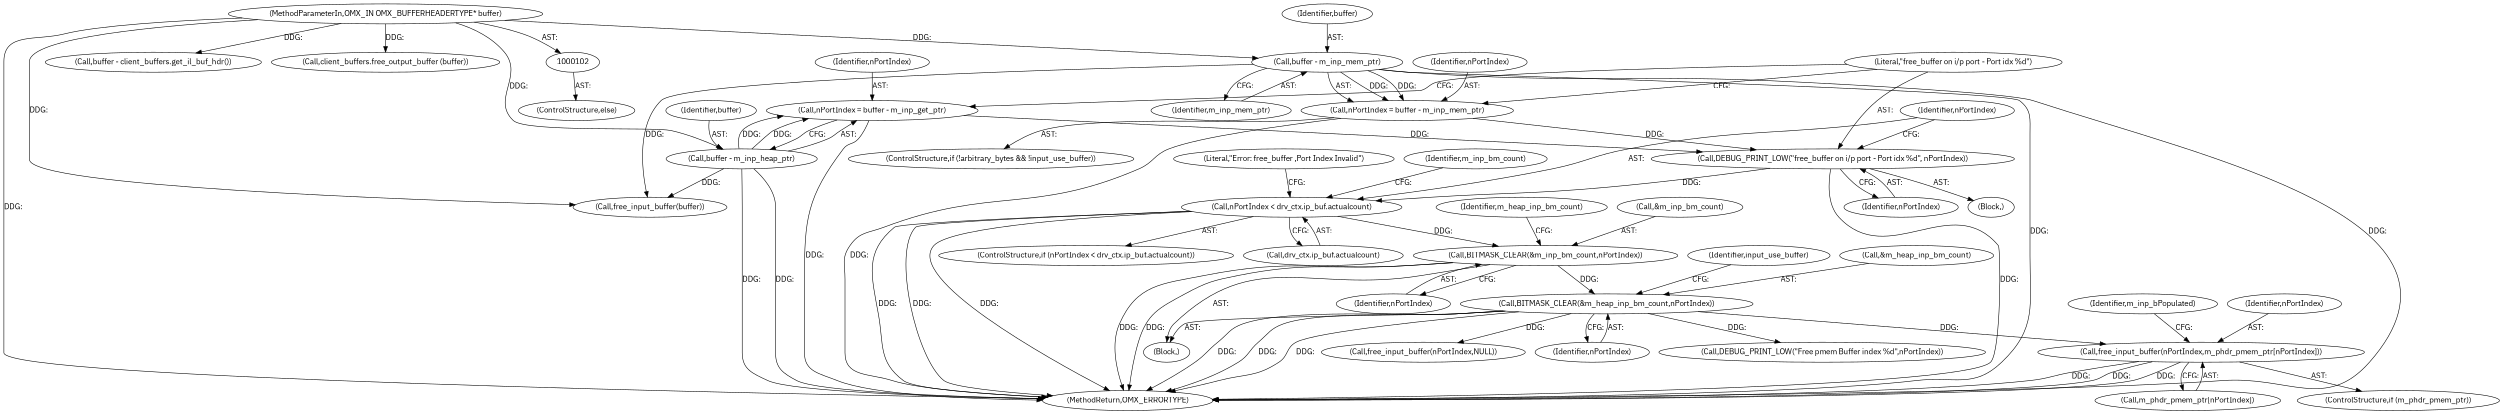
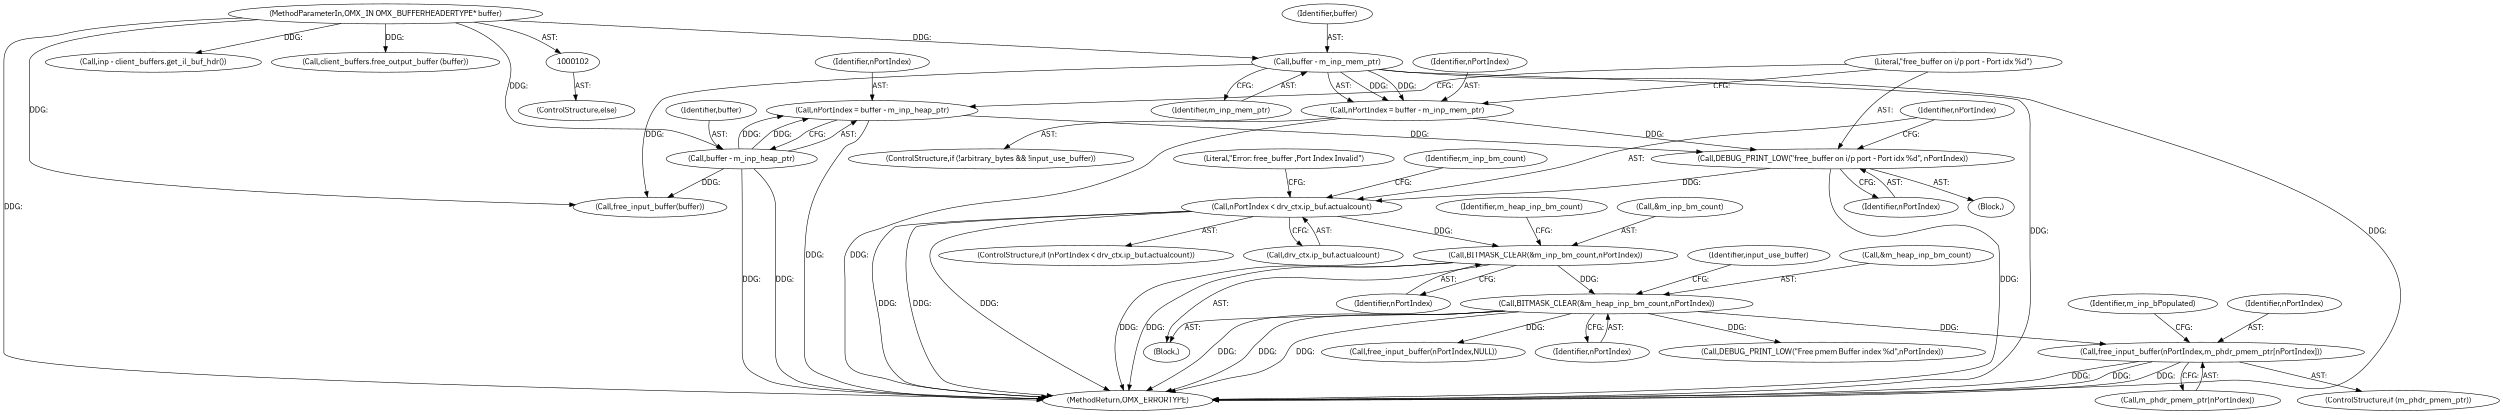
node "(Call,buffer - client_buffers.get_il_buf_hdr())": label "(Call,buffer - client_buffers.get_il_buf_hdr())" -> "(Call,inp - client_buffers.get_il_buf_hdr())"
node "(Call,nPortIndex = buffer - m_inp_get_ptr)": label "(Call,nPortIndex = buffer - m_inp_get_ptr)" -> "(Call,nPortIndex = buffer - m_inp_heap_ptr)"
